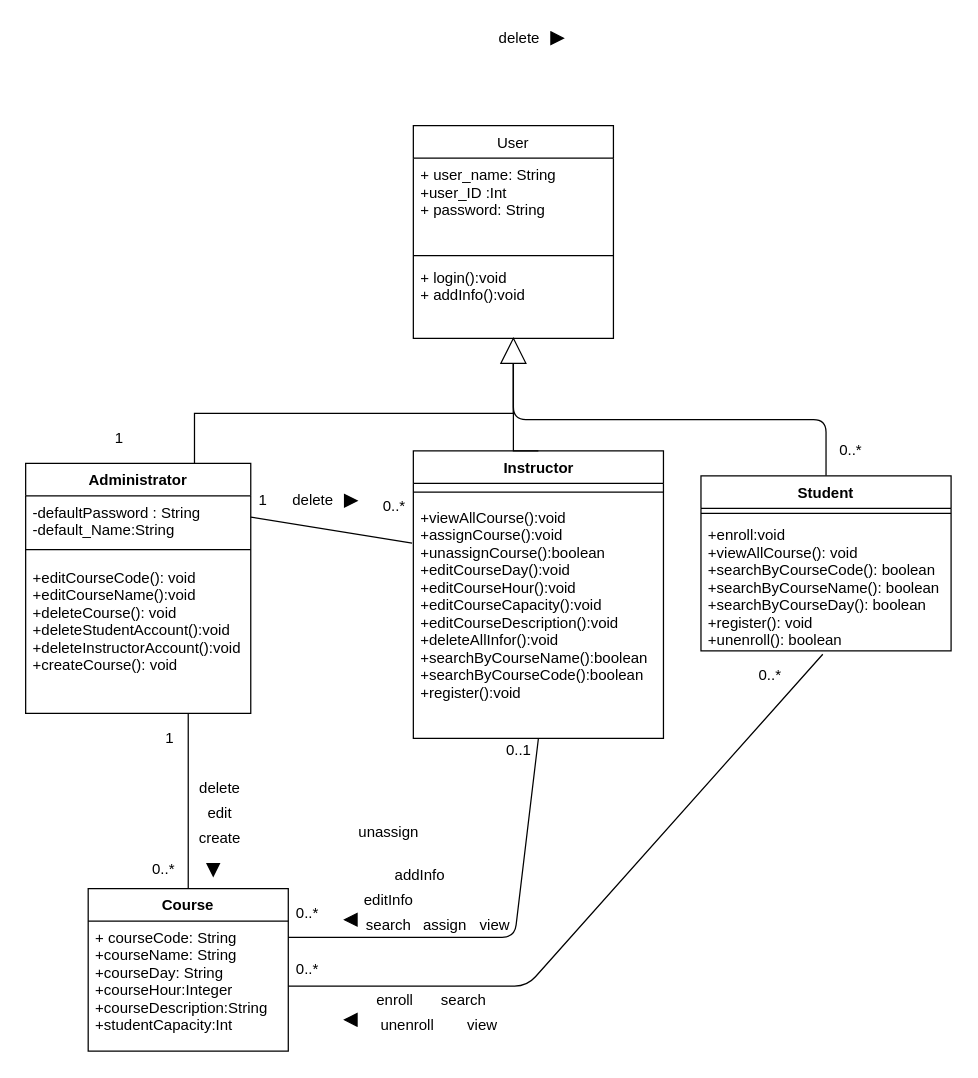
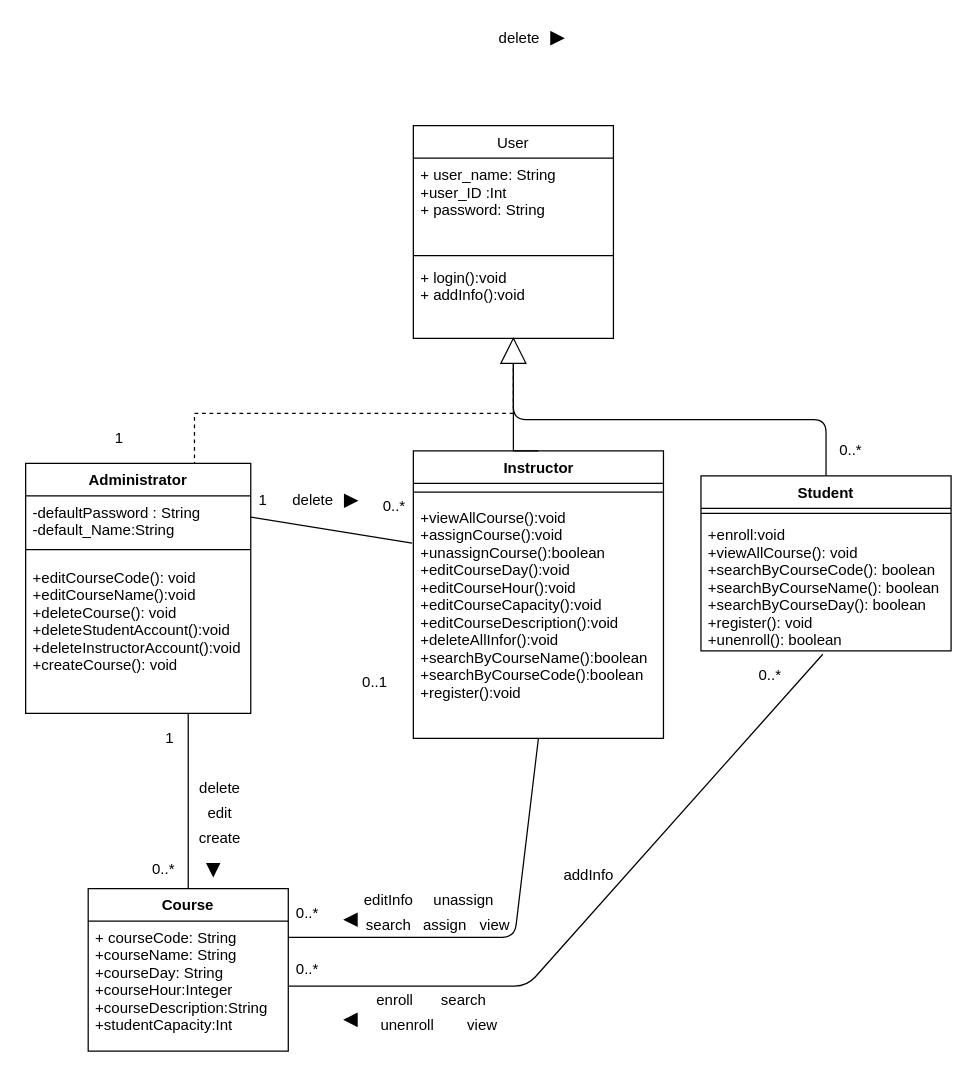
edge "User" -- "Administrator": style solid -> dashed
node "0..1": moved (518, 751) -> (374, 682)
node "unassign": moved (388, 832) -> (463, 901)
node "addInfo": moved (419, 876) -> (588, 876)
